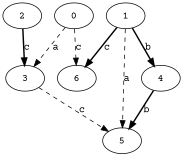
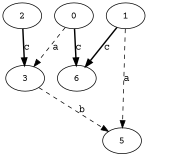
edge "0" -> "6": style dashed -> bold
node "4": removed
edge "3" -> "5": label "c" -> "b"
